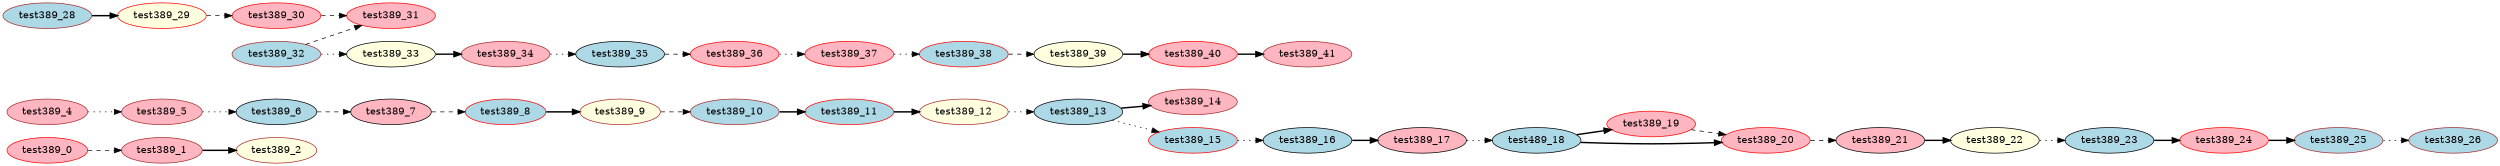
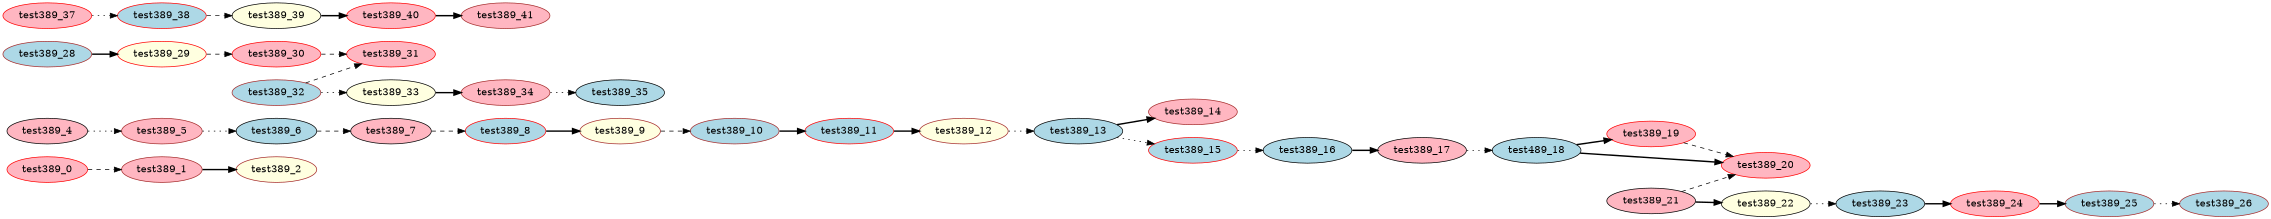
node "test389_36": removed
node "test389_4": color brown -> black
edge "test389_20" -> "test389_21": reversed
